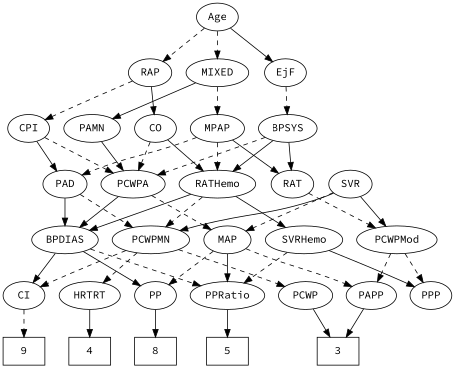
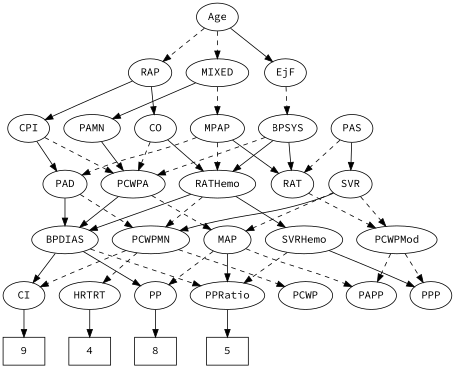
edge "RAP" -> "CPI": style dashed -> solid
node "PAS": added
edge "SVR" -> "PCWPMod": style solid -> dashed
edge "CI" -> "9": style dashed -> solid
node "3": removed
